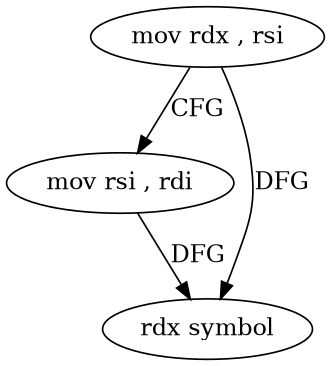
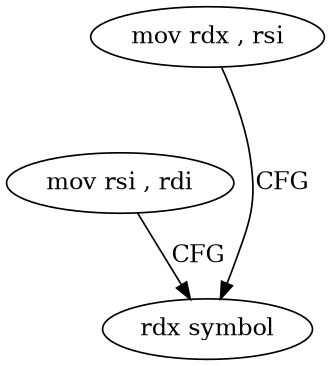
edge "mov rdx , rsi" -> "mov rsi , rdi": removed, label "CFG"
edge "mov rdx , rsi" -> "rdx symbol": label "DFG" -> "CFG"
edge "mov rsi , rdi" -> "rdx symbol": label "DFG" -> "CFG"
